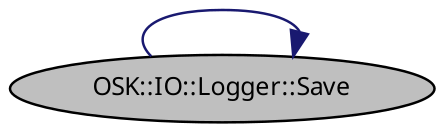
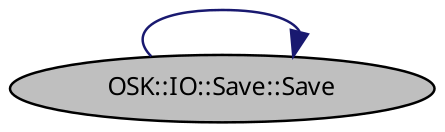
node "OSK::IO::Logger::Save": label "OSK::IO::Logger::Save" -> "OSK::IO::Save::Save"
